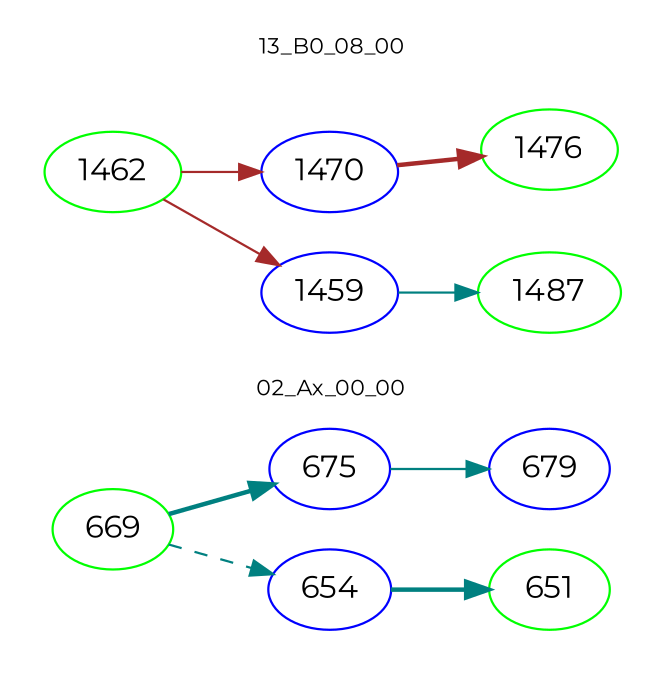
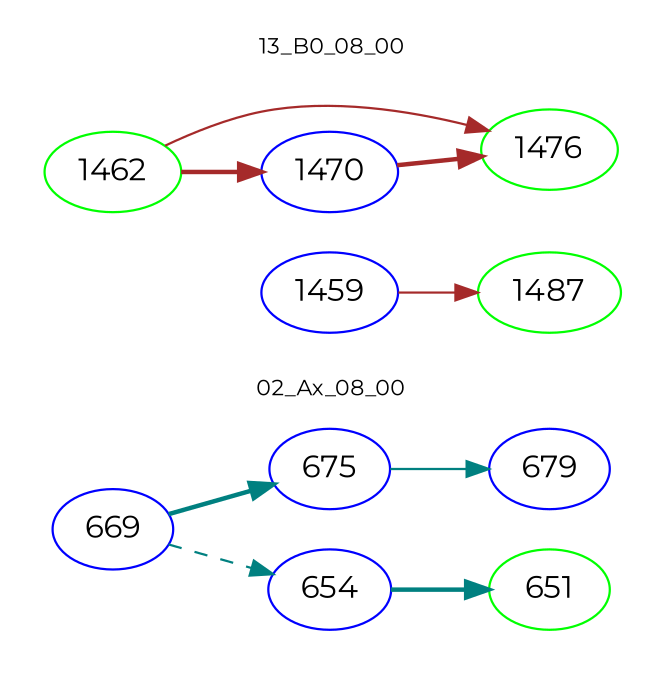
edge "1462" -> "1470": style solid -> bold
edge "1462" -> "1459": now "1462" -> "1476"
edge "1459" -> "1487": color teal -> brown
cluster "02_Ax_00_00": label "02_Ax_00_00" -> "02_Ax_08_00"
node "669": color green -> blue
